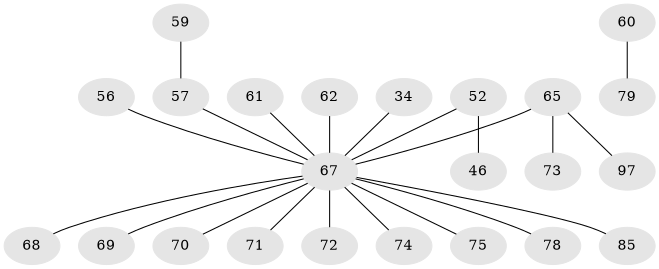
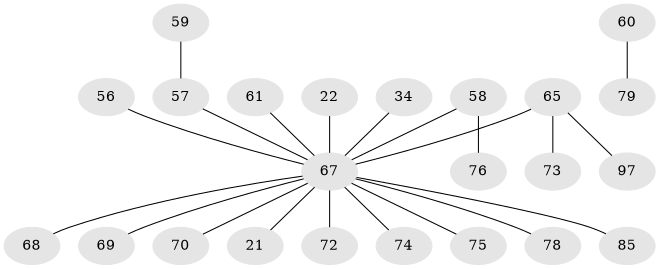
node "62": label "62" -> "22"
node "52": label "52" -> "58"
node "46": label "46" -> "76"
node "71": label "71" -> "21"
